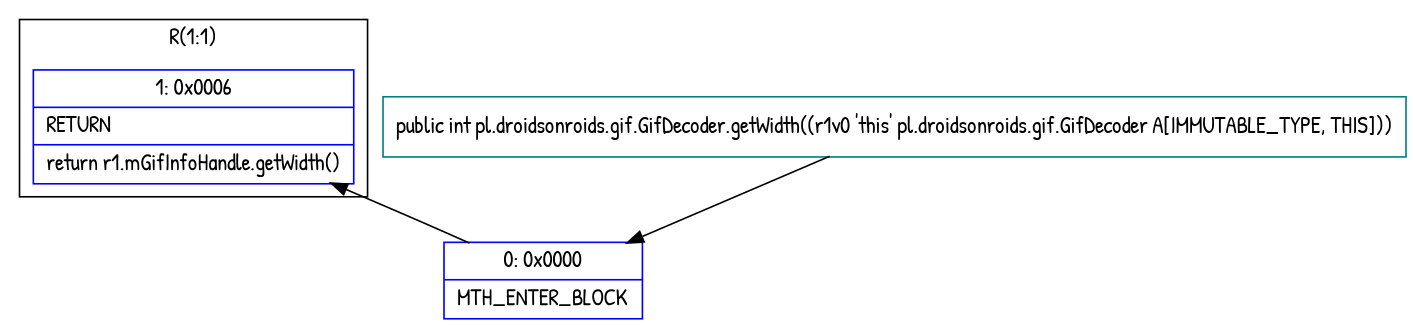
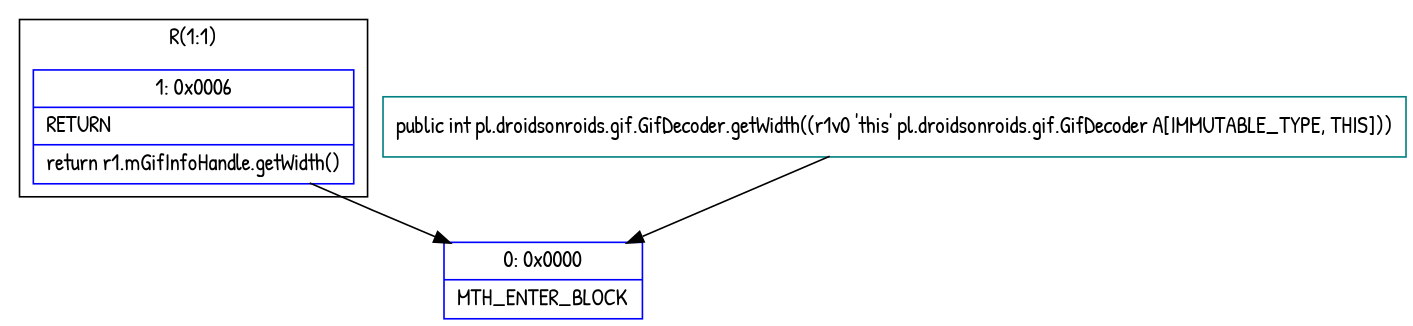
edge "0: 0x0000" -> "1: 0x0006": reversed
